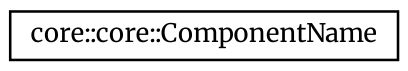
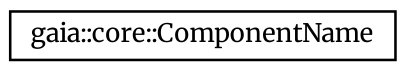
node "core::core::ComponentName": label "core::core::ComponentName" -> "gaia::core::ComponentName"
